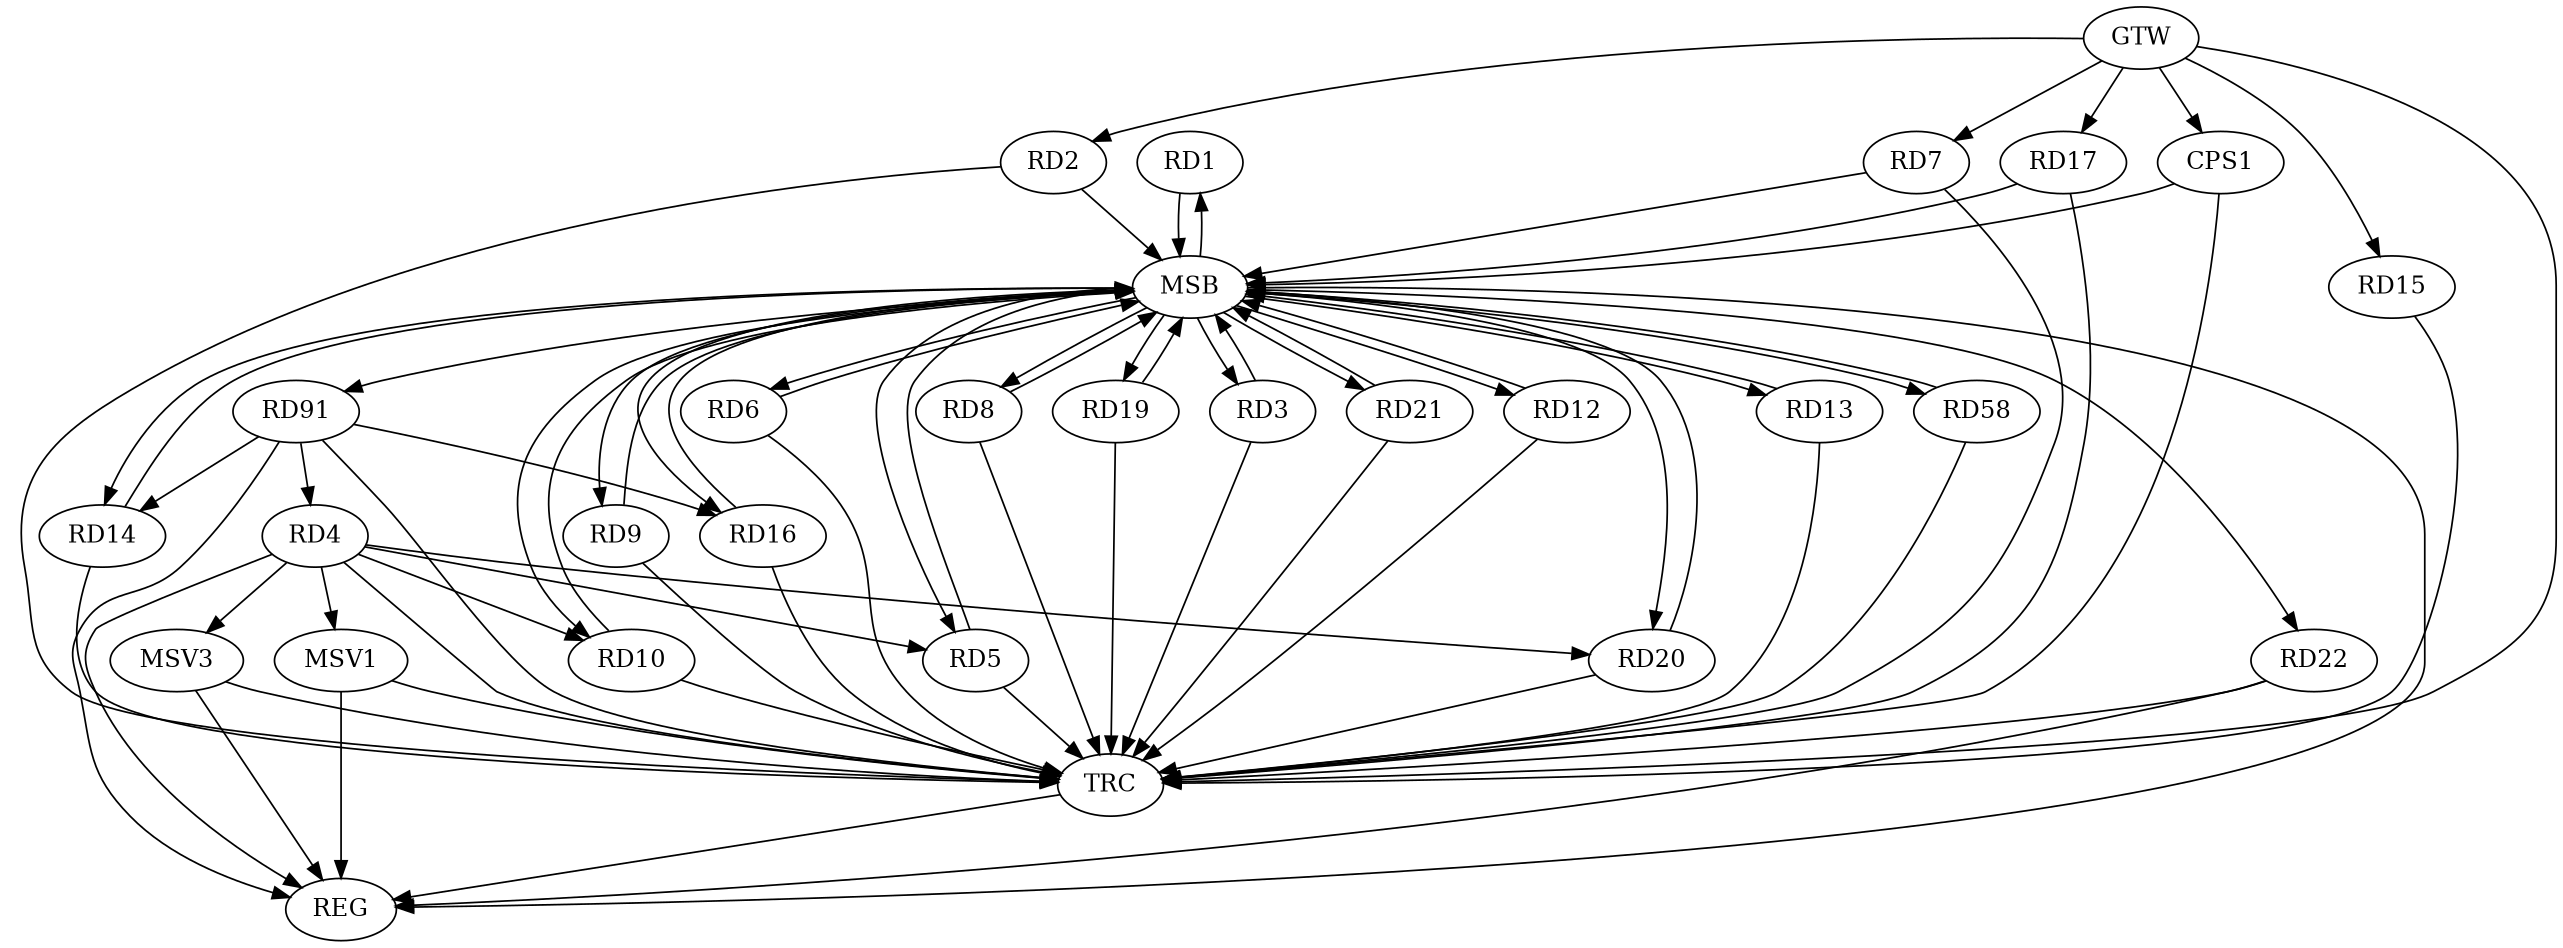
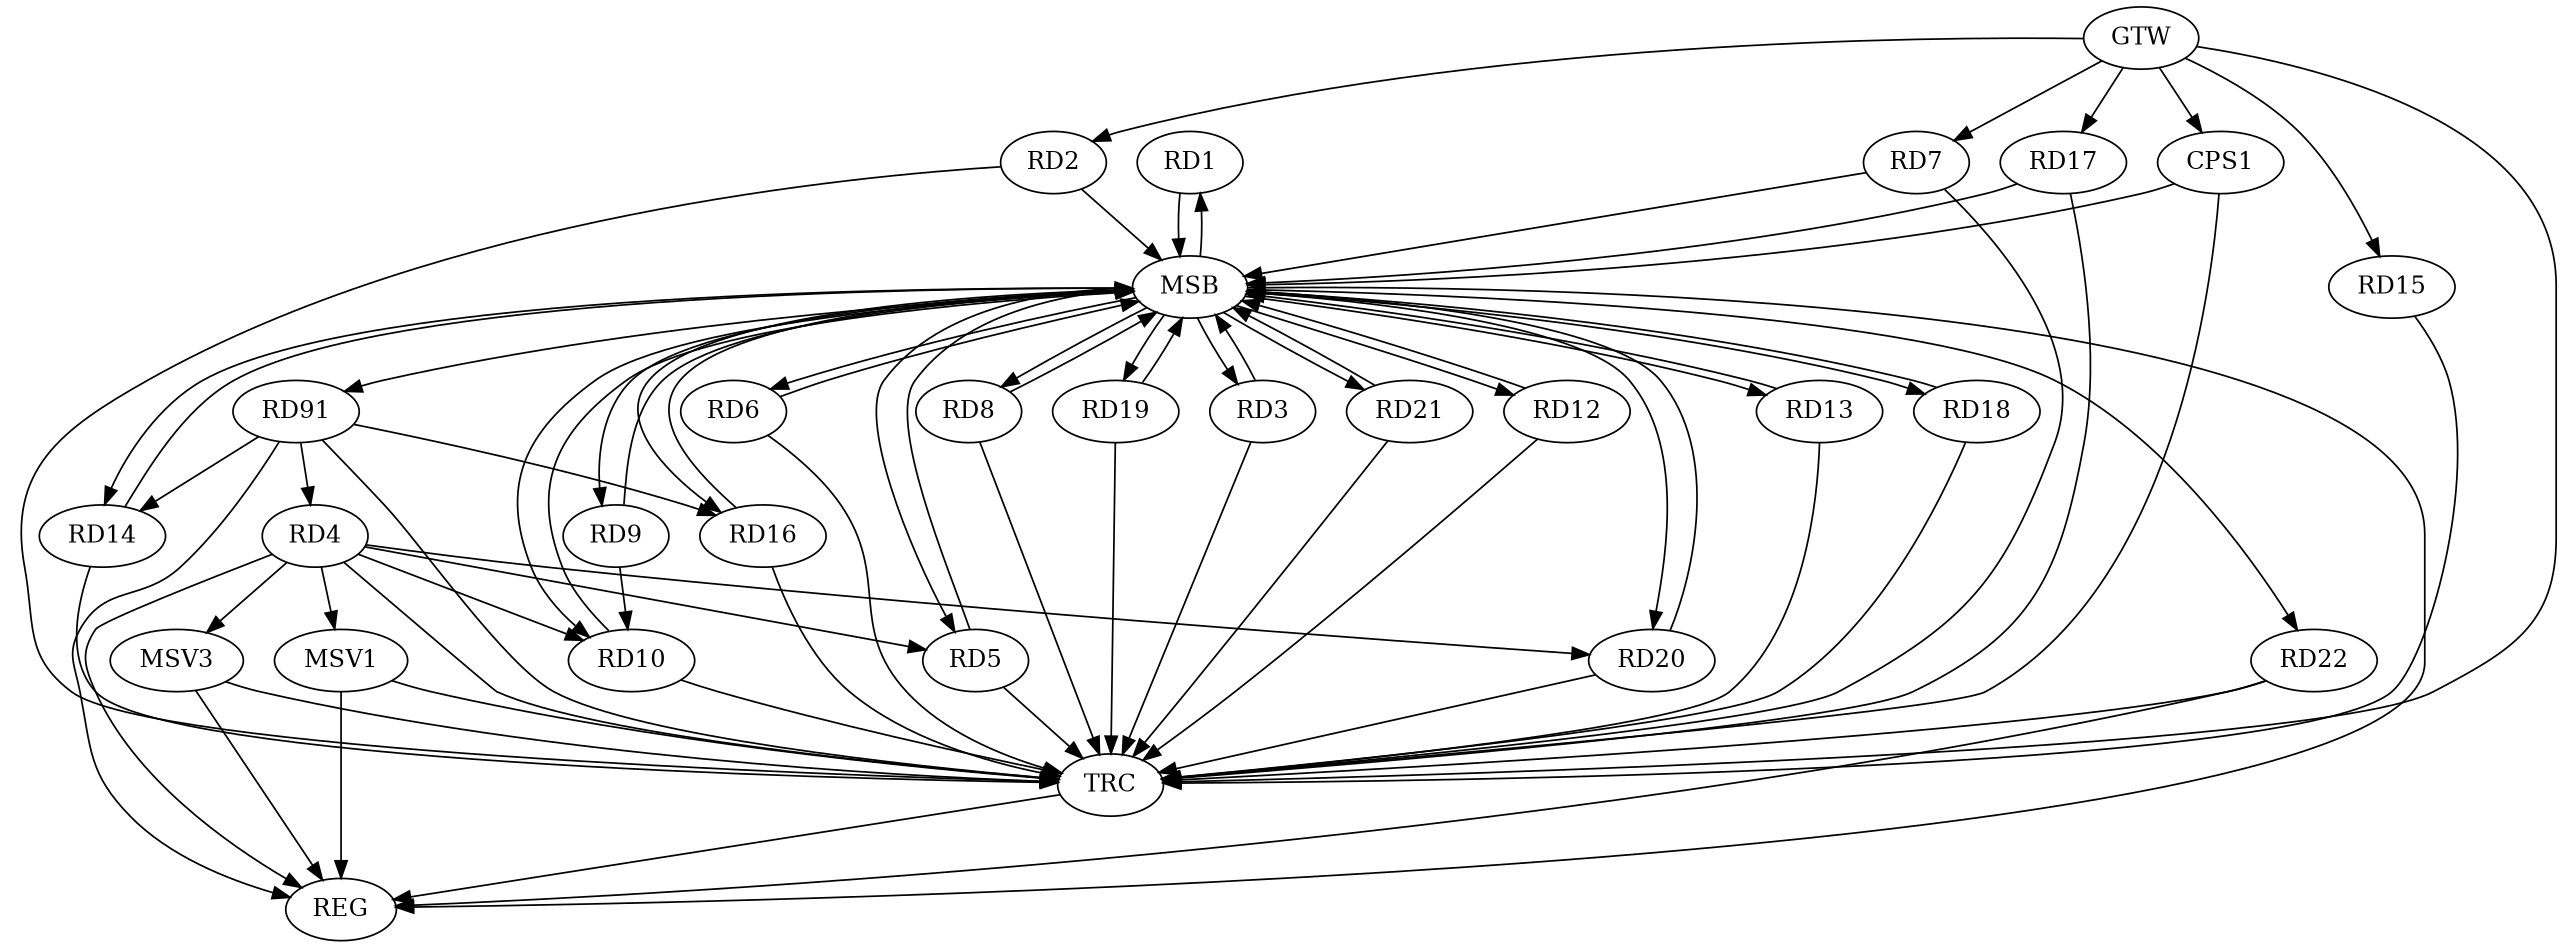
node "RD58": label "RD58" -> "RD18"
edge "RD9" -> "TRC": now "RD9" -> "RD10"
